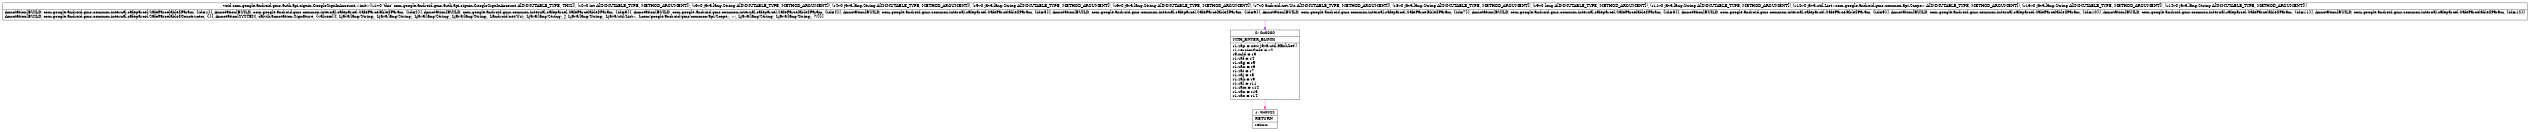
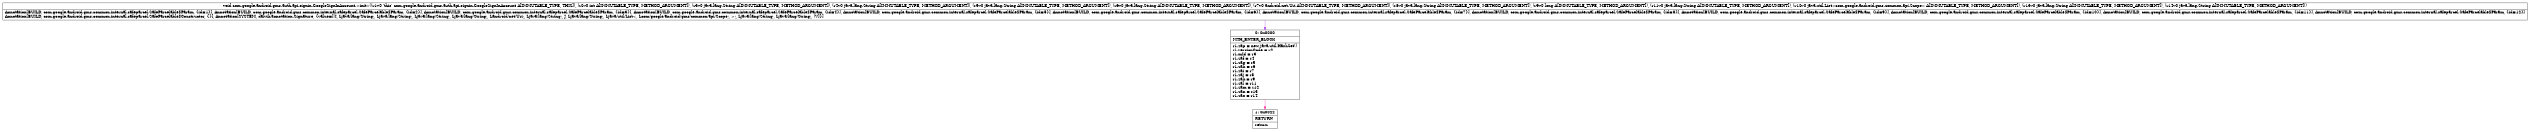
node "0: 0x0000": text "r8.mId = r3" -> "r1.mId = r3"
